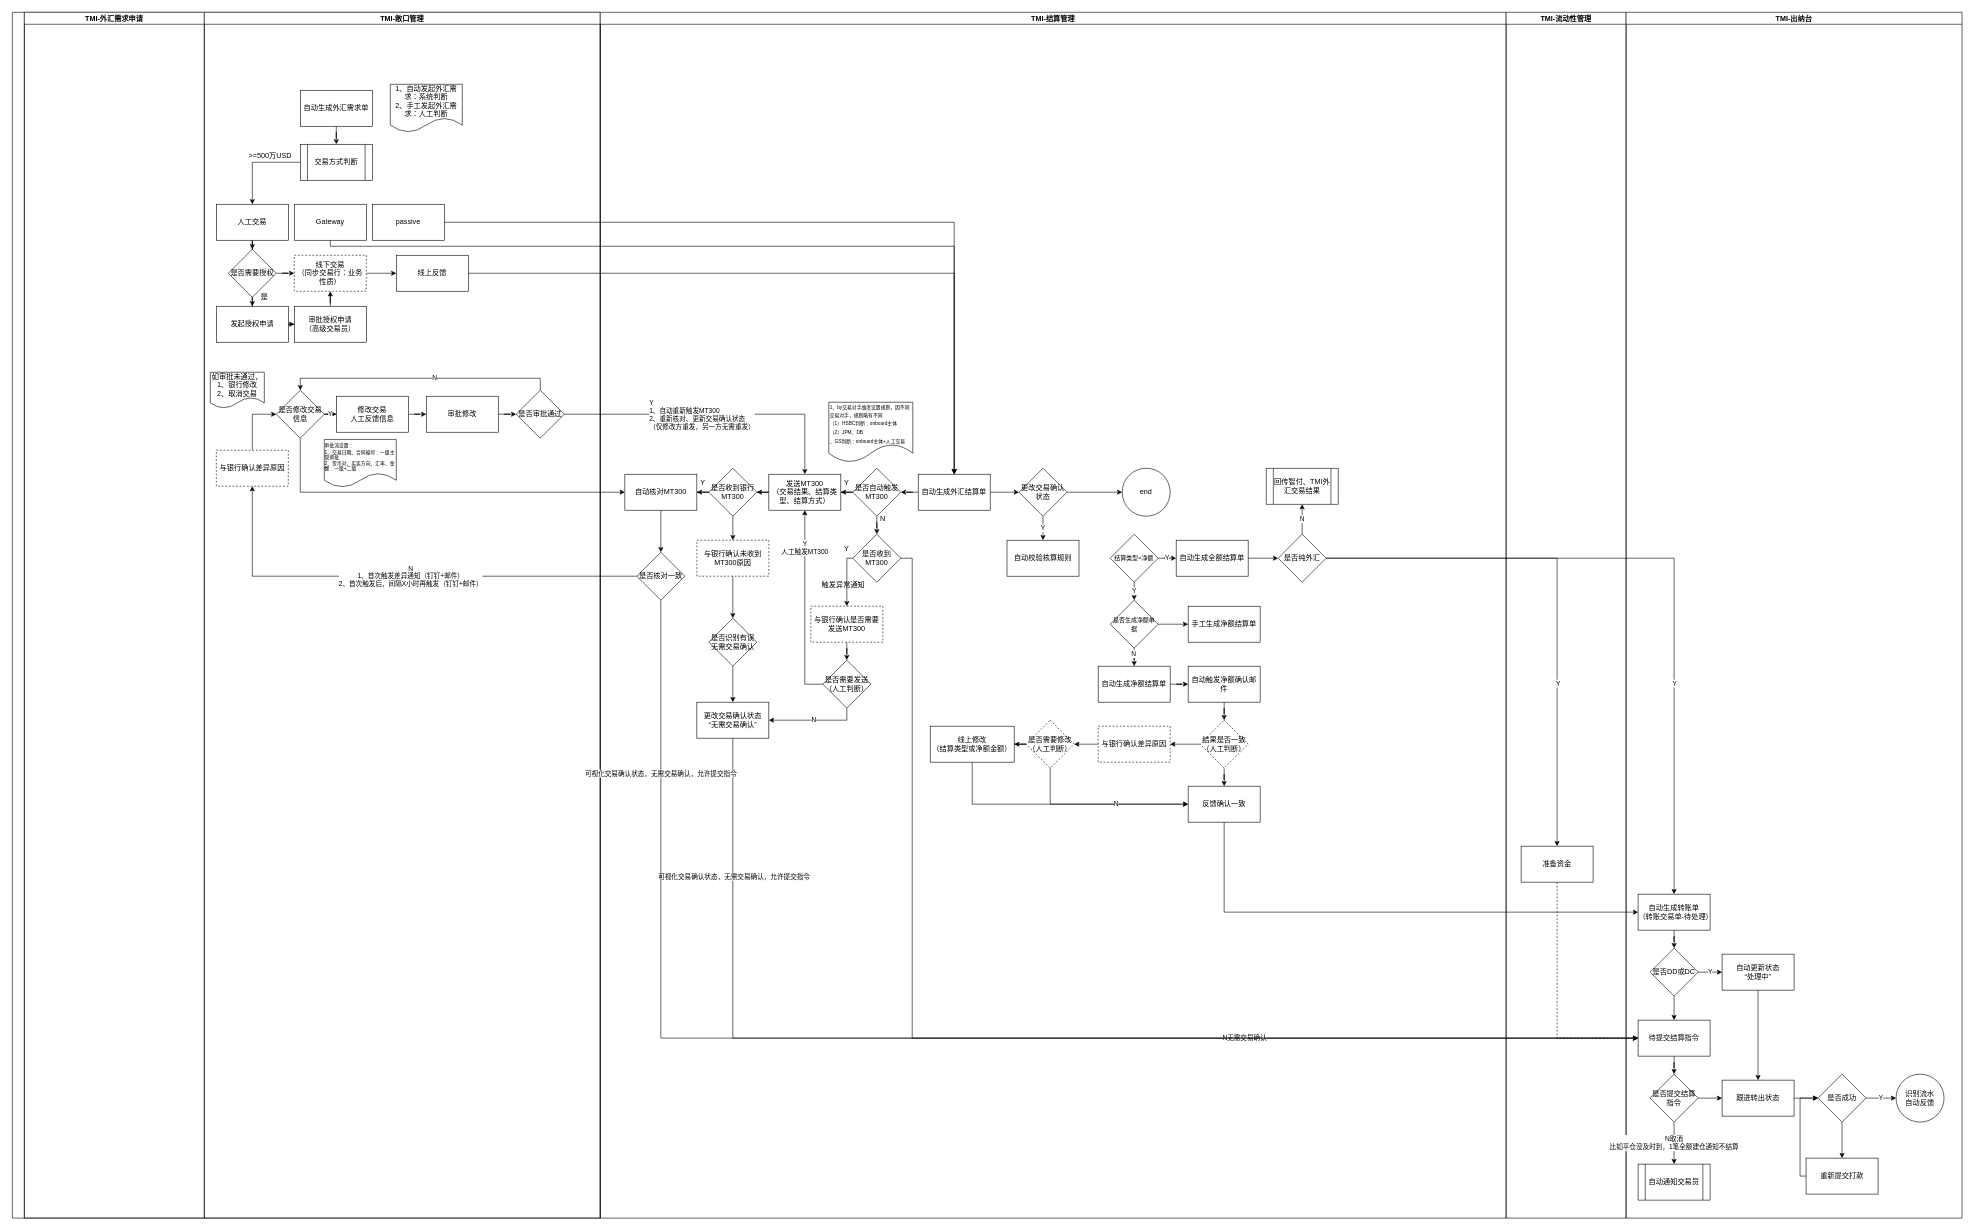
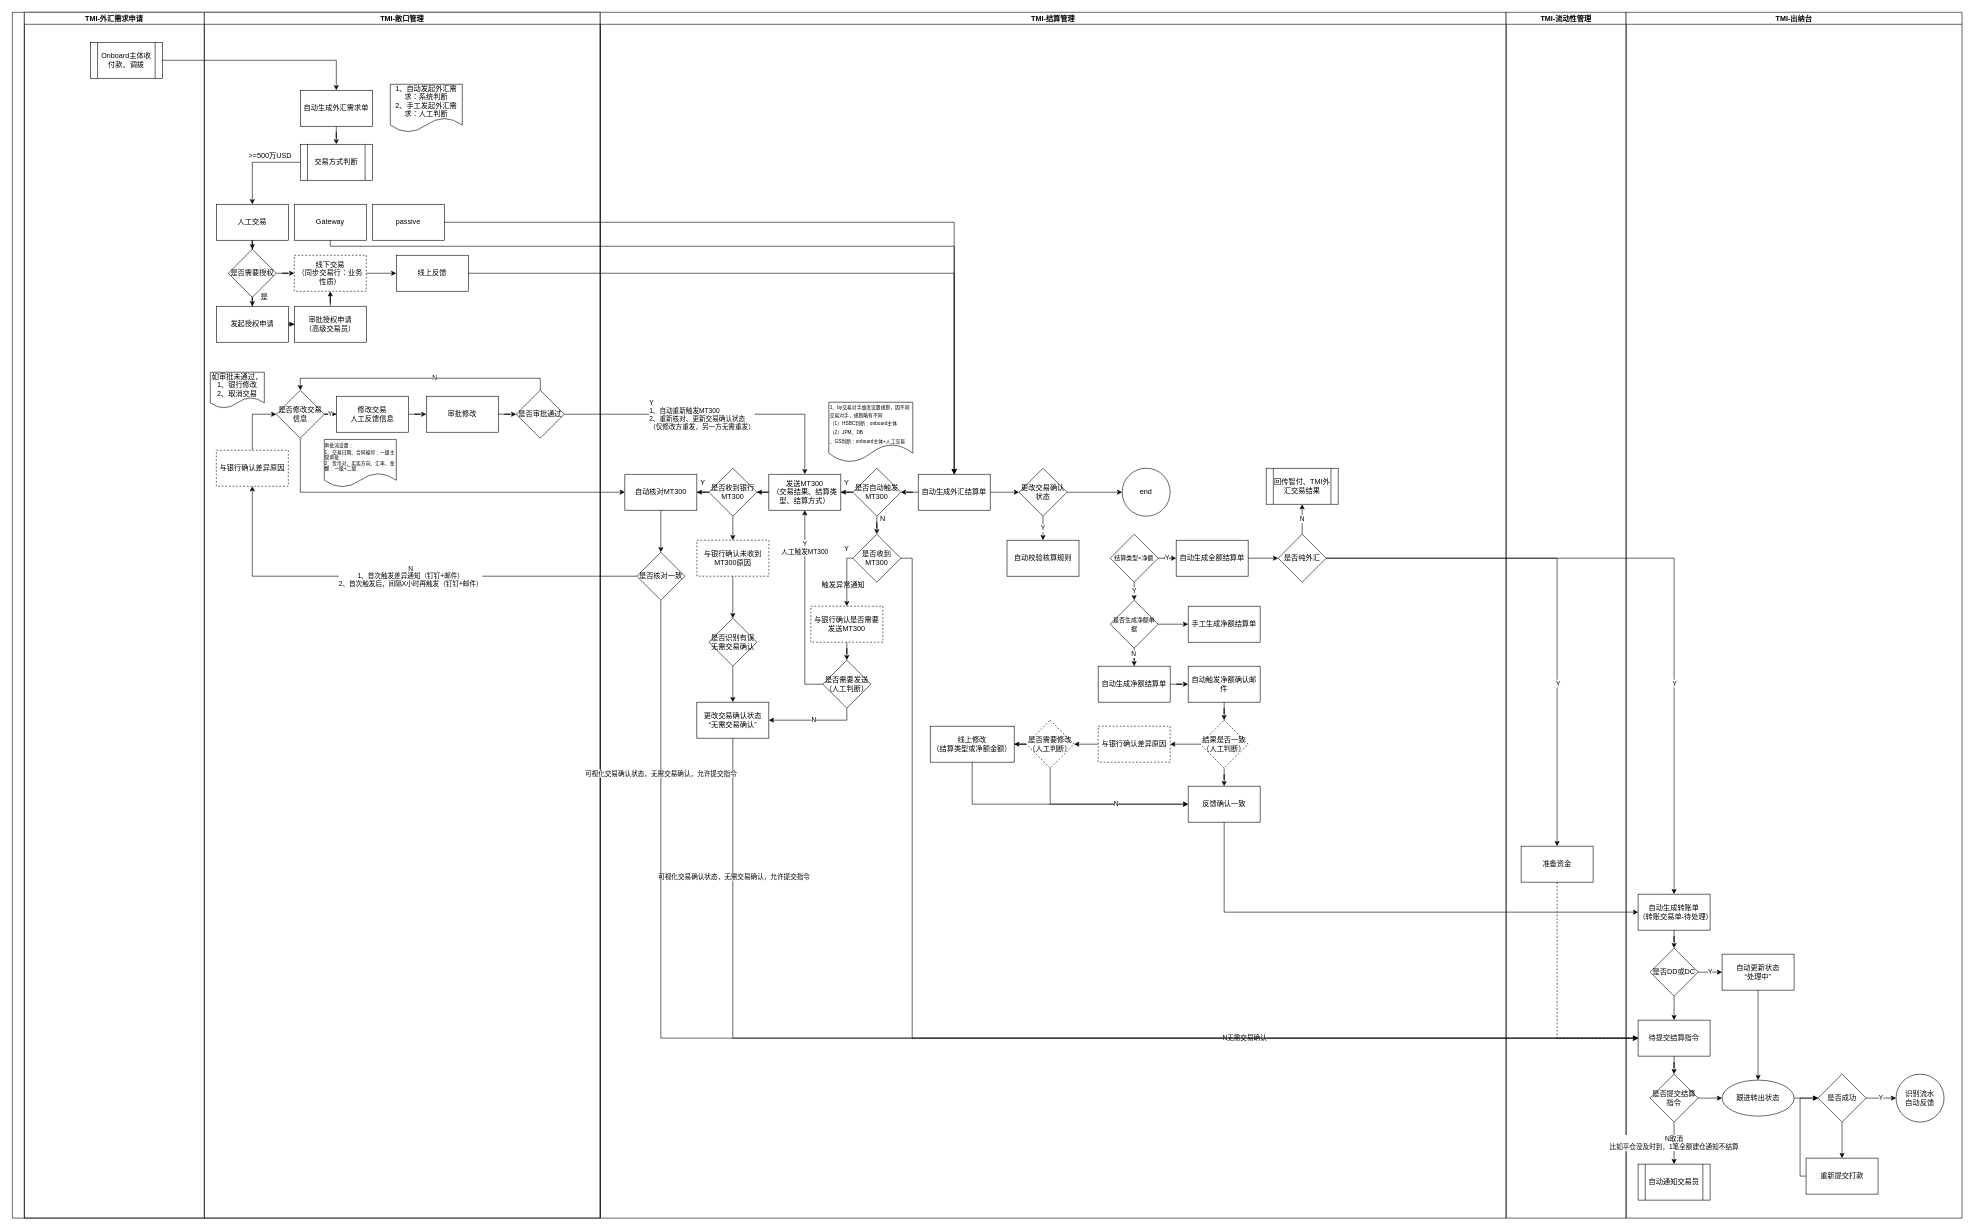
node "Onboard主体收付款、调拨": added
edge "Onboard主体收付款、调拨" -> "自动生成外汇需求单": added
node "跟进转出状态": shape rectangle -> ellipse
